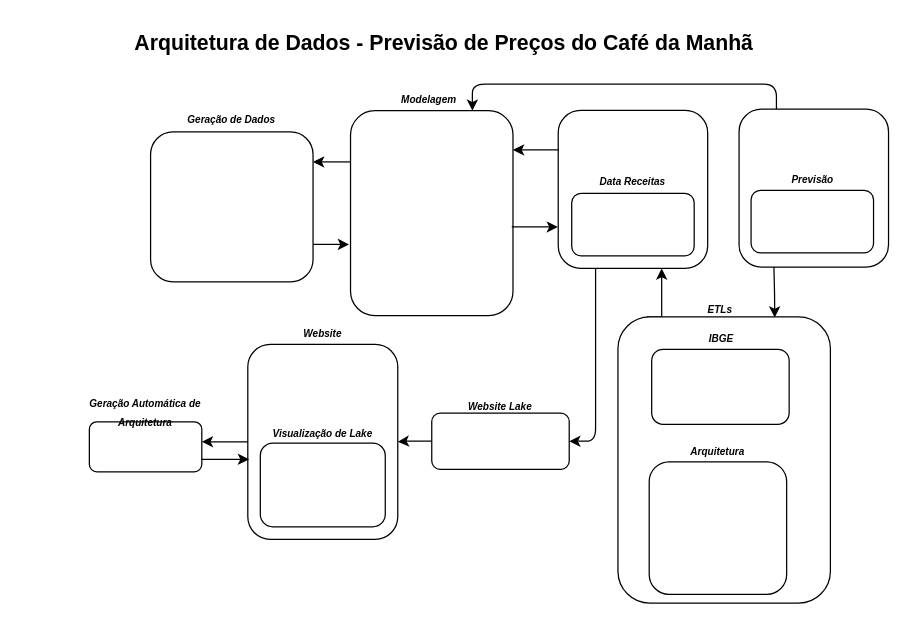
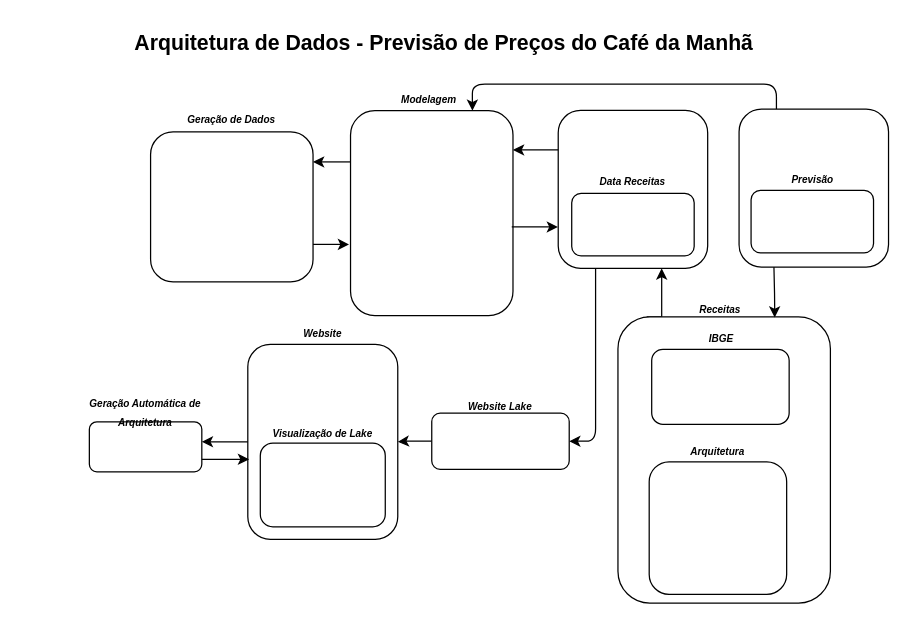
node "ETLs": label "ETLs" -> "Receitas"
